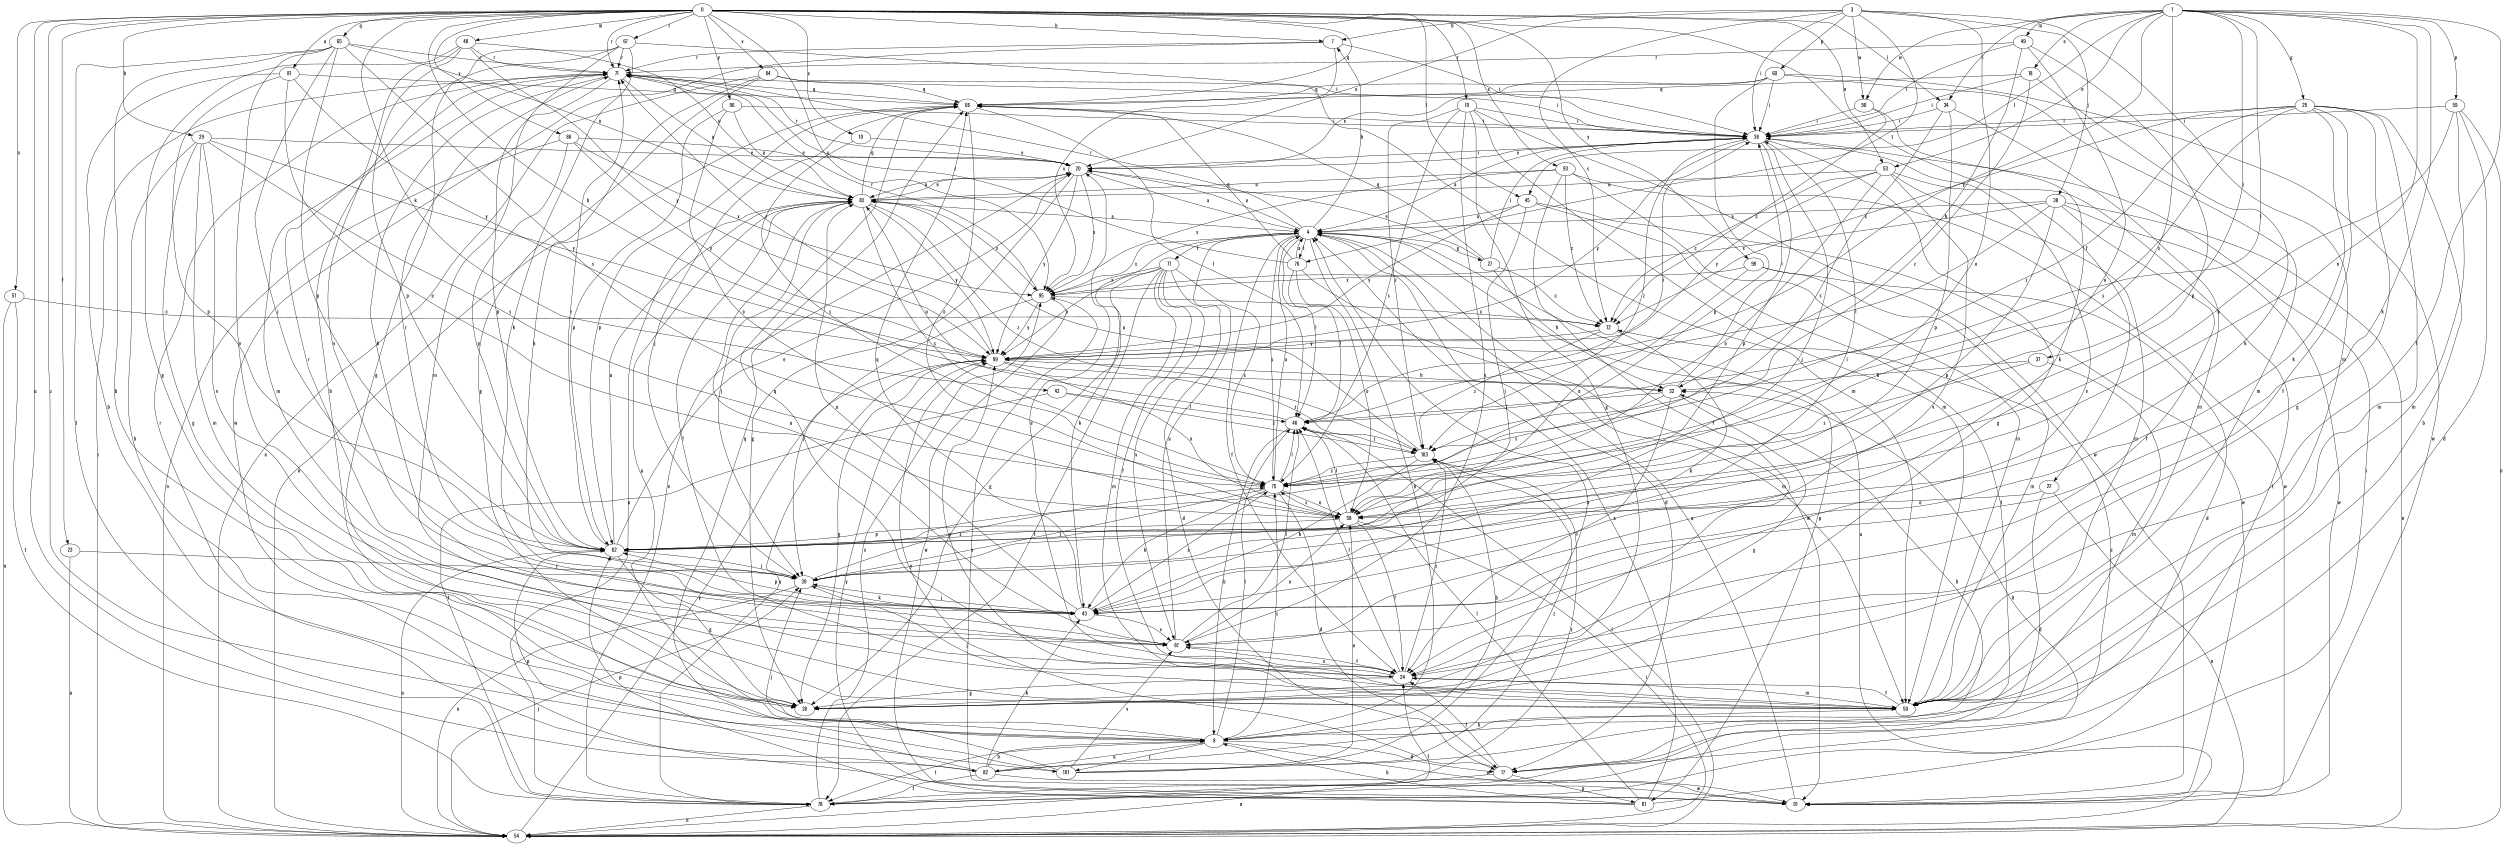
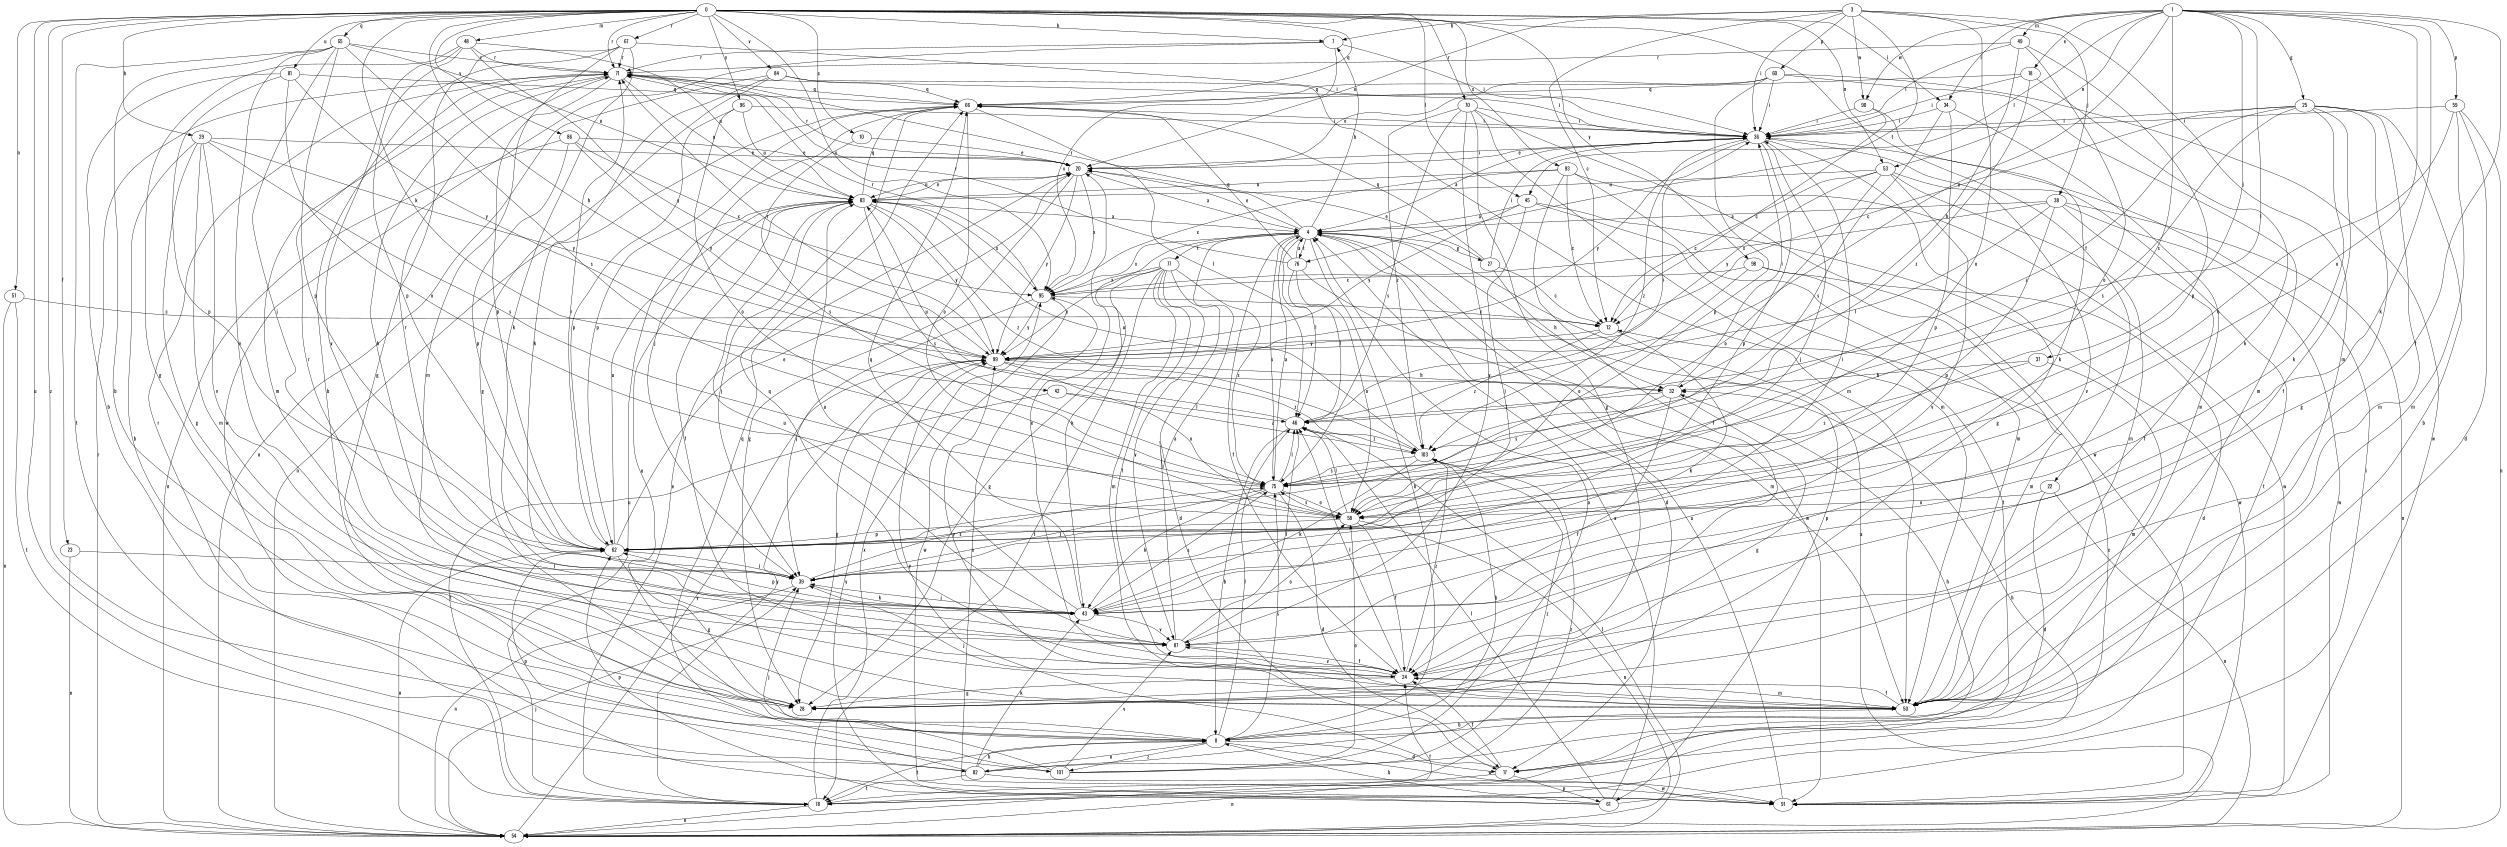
edge "58" -> "54": label "i" -> "n"
